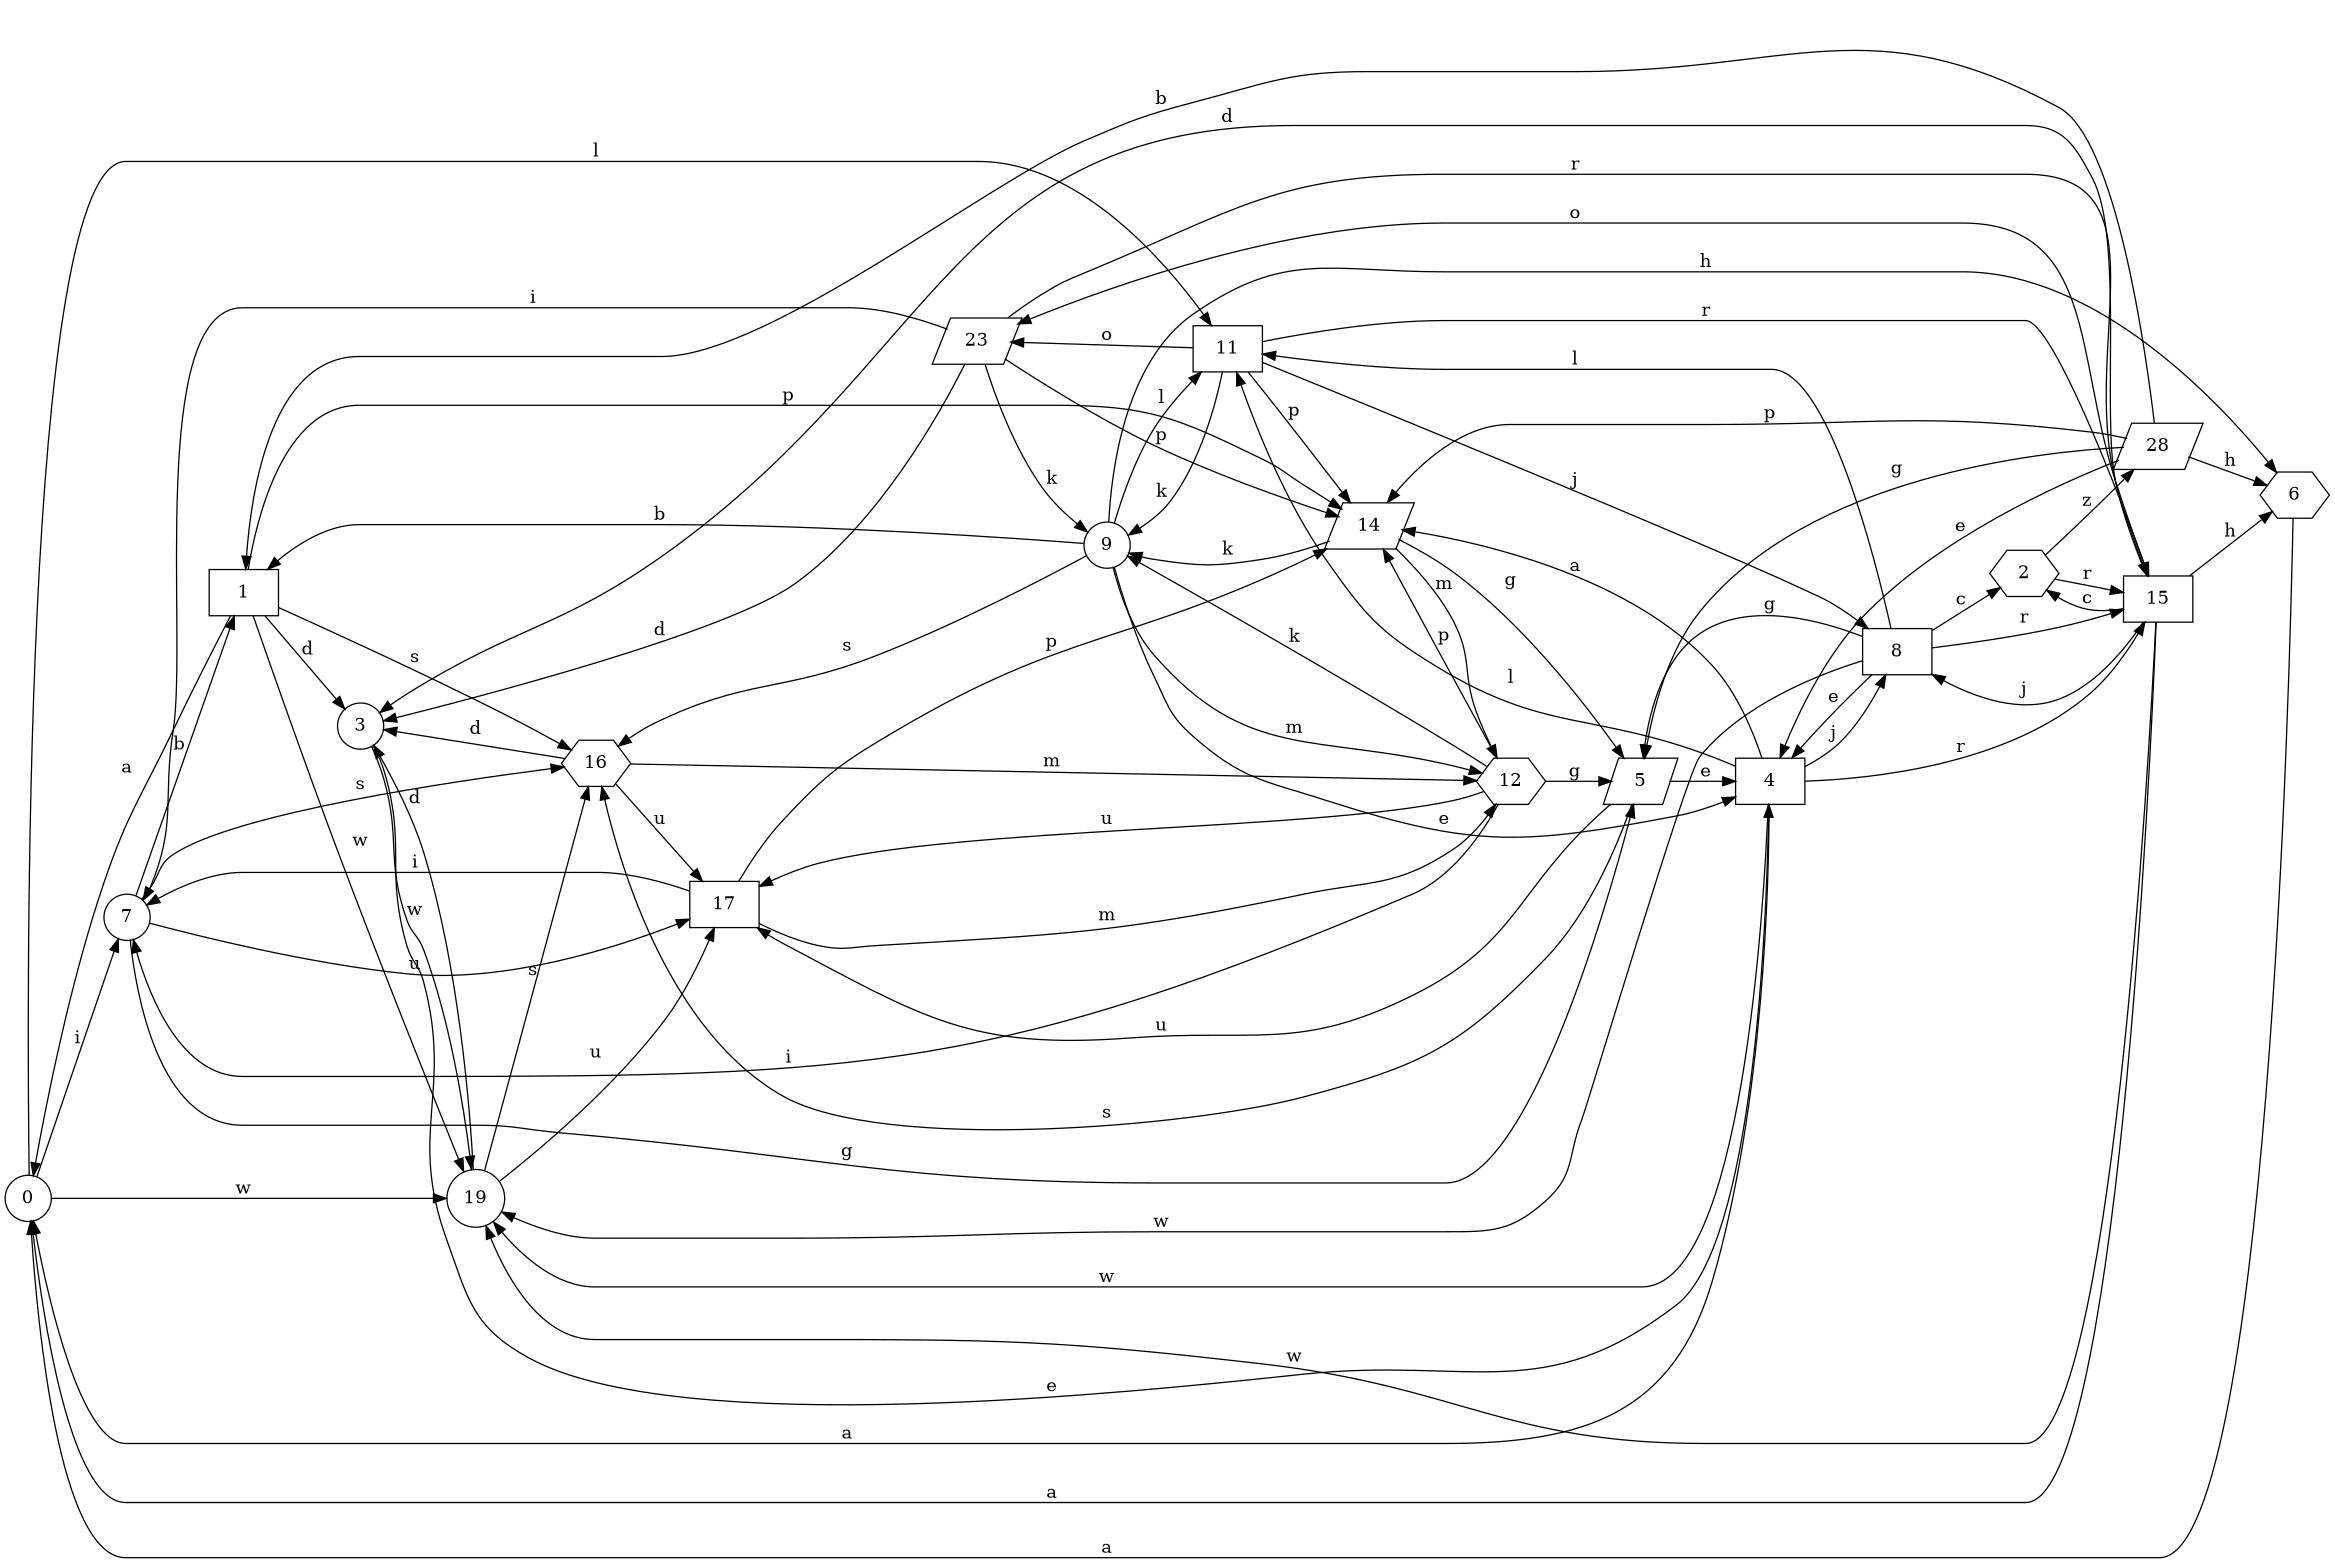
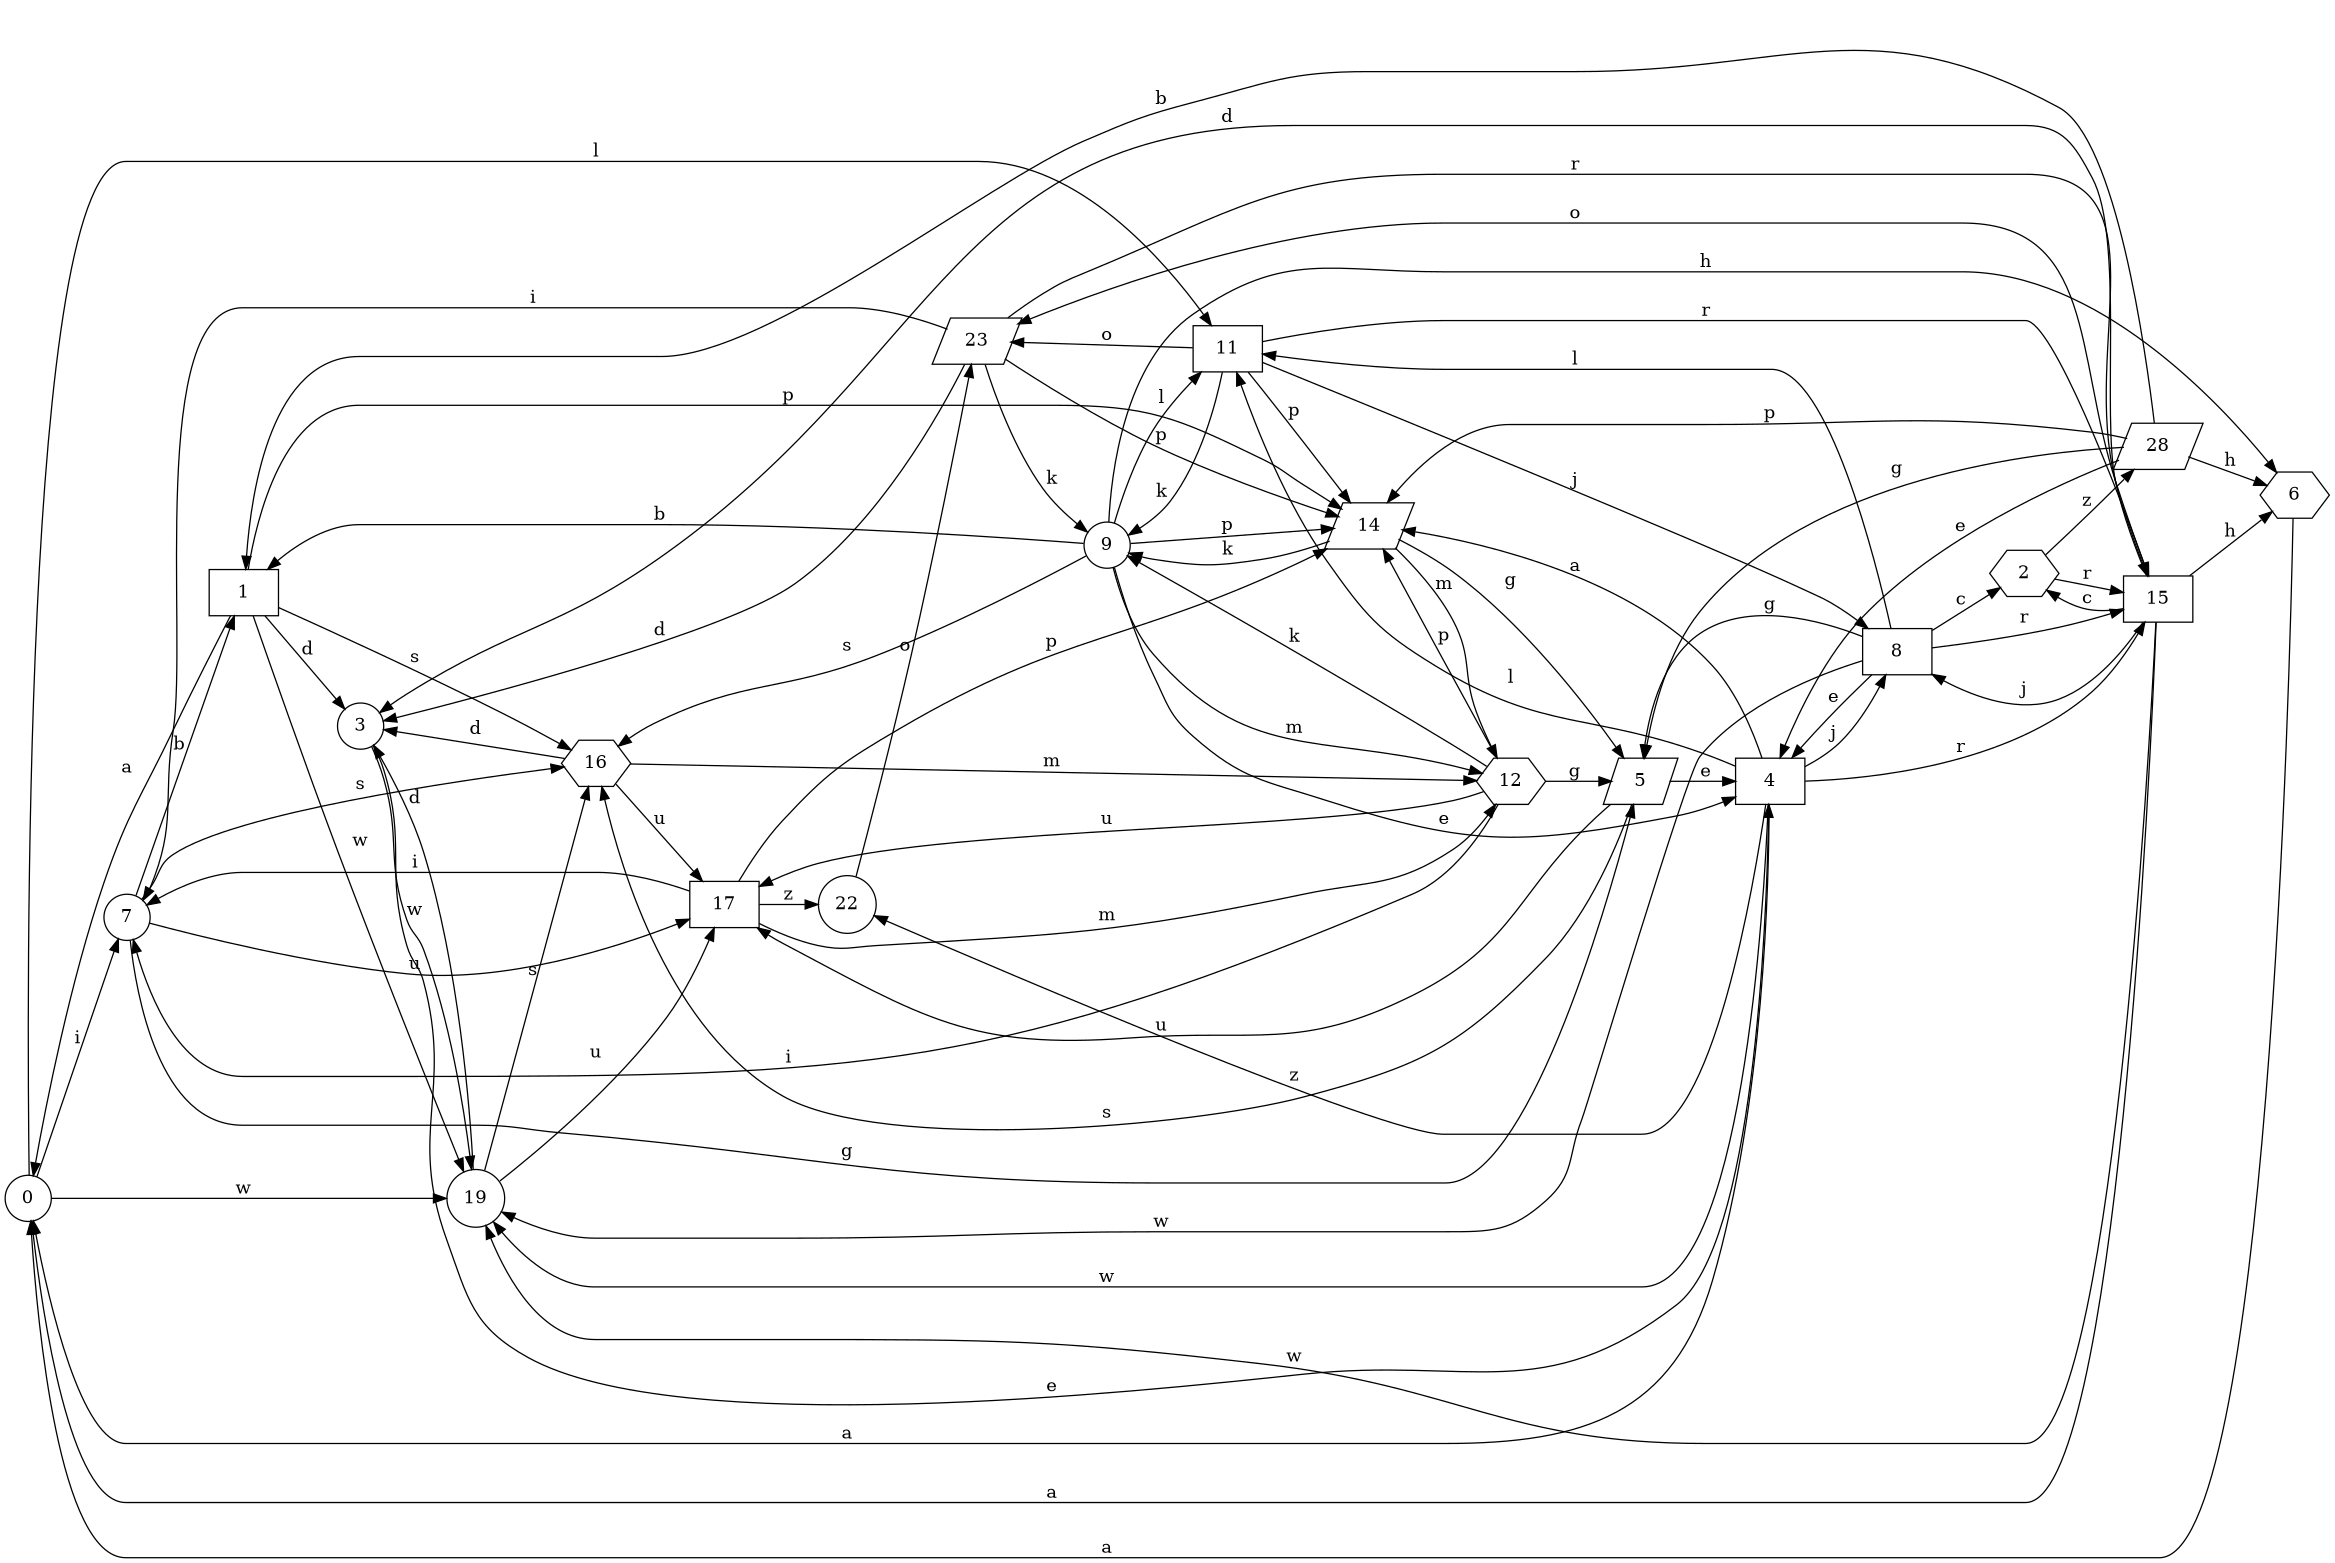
edge "9" -> "14": added, label "p"
node "22": added
